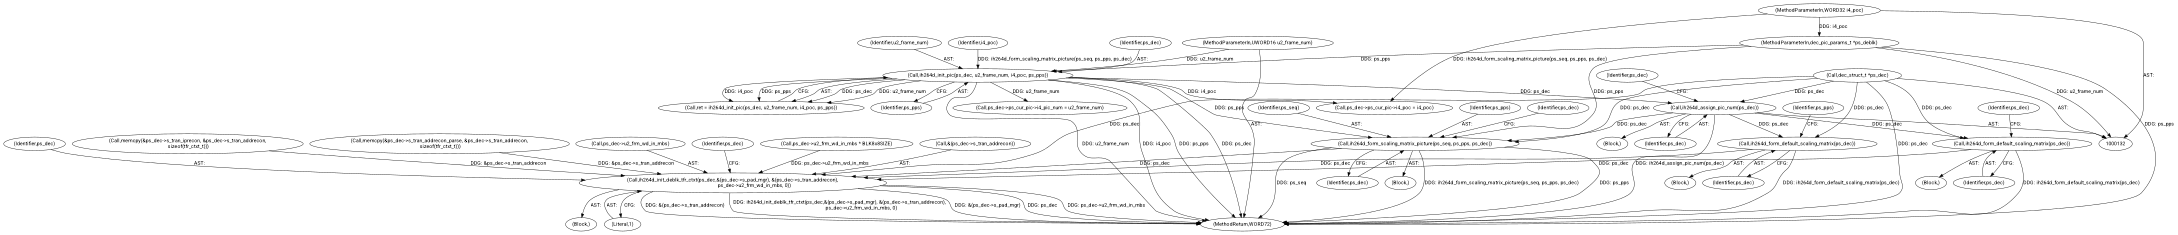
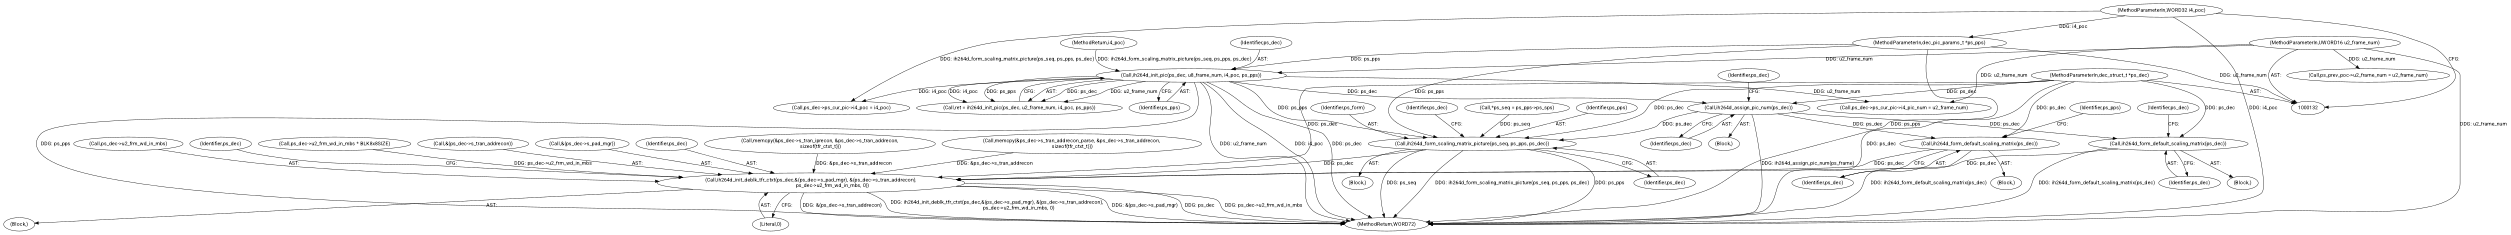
node "(Identifier,u2_frame_num)": removed
node "(Identifier,i4_poc)": label "(Identifier,i4_poc)" -> "(MethodReturn,i4_poc)"
node "(MethodParameterIn,dec_pic_params_t *ps_deblk)": label "(MethodParameterIn,dec_pic_params_t *ps_deblk)" -> "(MethodParameterIn,dec_pic_params_t *ps_pps)"
edge "(MethodParameterIn,UWORD16 u2_frame_num)" -> "(Call,ps_dec->ps_cur_pic->i4_pic_num = u2_frame_num)": added, label "DDG: u2_frame_num"
node "(Call,ih264d_init_pic(ps_dec, u2_frame_num, i4_poc, ps_pps))": label "(Call,ih264d_init_pic(ps_dec, u2_frame_num, i4_poc, ps_pps))" -> "(Call,ih264d_init_pic(ps_dec, u8_frame_num, i4_poc, ps_pps))"
node "(Call,dec_struct_t *ps_dec)": label "(Call,dec_struct_t *ps_dec)" -> "(MethodParameterIn,dec_struct_t *ps_dec)"
edge "(MethodParameterIn,WORD32 i4_poc)" -> "1000132": label "AST: " -> "CFG: "
node "(Call,ps_prev_poc->u2_frame_num = u2_frame_num)": added
node "(Identifier,ps_seq)": label "(Identifier,ps_seq)" -> "(Identifier,ps_form)"
node "(Call,*ps_seq = ps_pps->ps_sps)": added
edge "(Call,ih264d_assign_pic_num(ps_dec))" -> "1000132": now "(MethodParameterIn,UWORD16 u2_frame_num)" -> "1000132"
edge "(MethodParameterIn,UWORD16 u2_frame_num)" -> "(MethodReturn,WORD72)": label "AST: " -> "DDG: u2_frame_num"
node "(Call,&(ps_dec->s_pad_mgr))": added
edge "(Call,ih264d_assign_pic_num(ps_dec))" -> "(MethodReturn,WORD72)": label "DDG: ih264d_assign_pic_num(ps_dec)" -> "DDG: ih264d_assign_pic_num(ps_frame)"
edge "(MethodParameterIn,WORD32 i4_poc)" -> "(MethodReturn,WORD72)": added, label "DDG: i4_poc"
node "(Literal,1)": label "(Literal,1)" -> "(Literal,0)"
